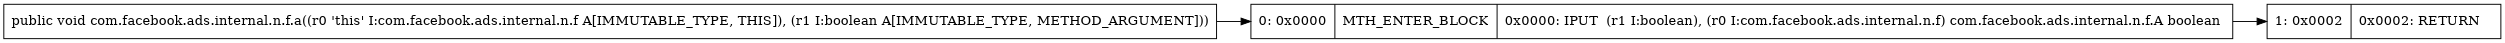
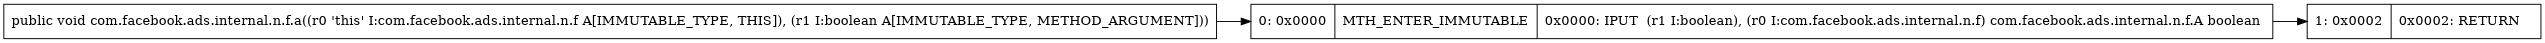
node "0: 0x0000": text "MTH_ENTER_BLOCK" -> "MTH_ENTER_IMMUTABLE"
